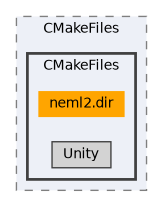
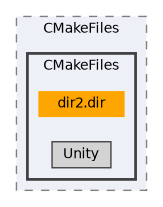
node "neml2.dir": label "neml2.dir" -> "dir2.dir"
